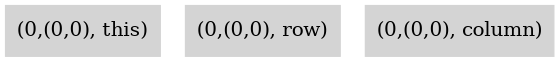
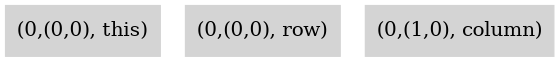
node "(0,(0,0), column)": label "(0,(0,0), column)" -> "(0,(1,0), column)"
